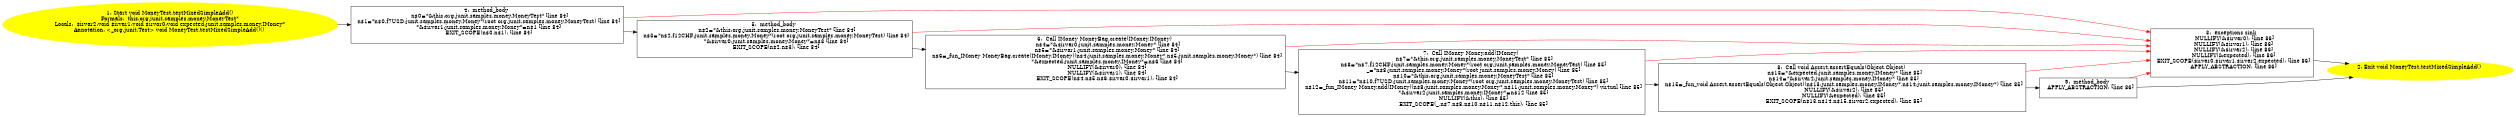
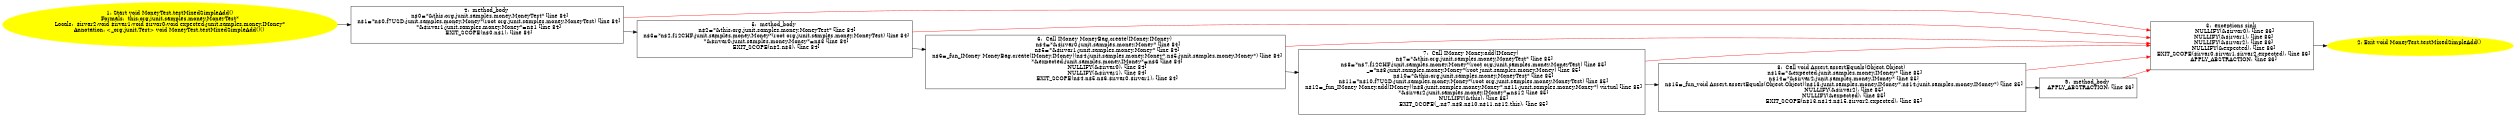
edge "9:  method_body APPLY_ABSTRACTION; [line 86]" -> "2: Exit void MoneyTest.testMixedSimpleAdd()": removed
